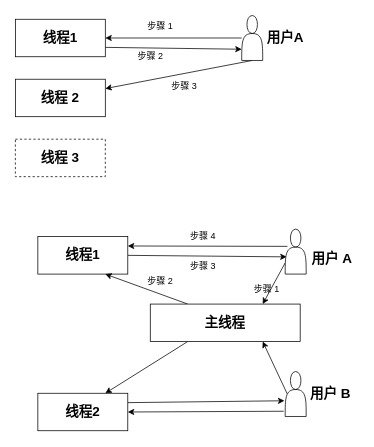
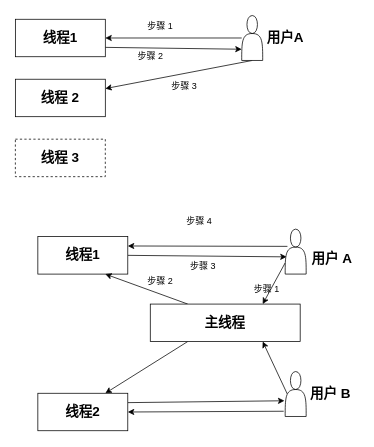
node "步骤 4": moved (203, 237) -> (199, 222)
